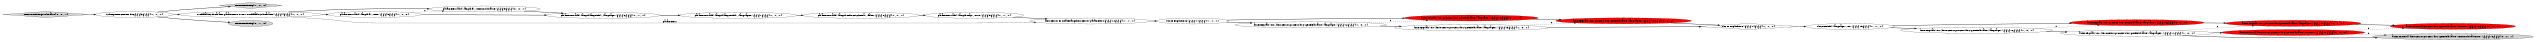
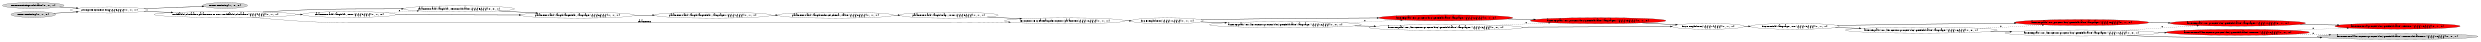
node "testPreExisting['1', '0', '0']": shape diamond -> ellipse
node "testPreExistingMultiValue['0', '0', '1']": shape diamond -> ellipse
edge "SolrInputDocument doc@@@3@@@['1', '1', '1']" -> "testPreExisting['0', '1', '0']": reversed
node "doc = englishDoc()@@@14@@@['1', '1', '1']": shape diamond -> ellipse
